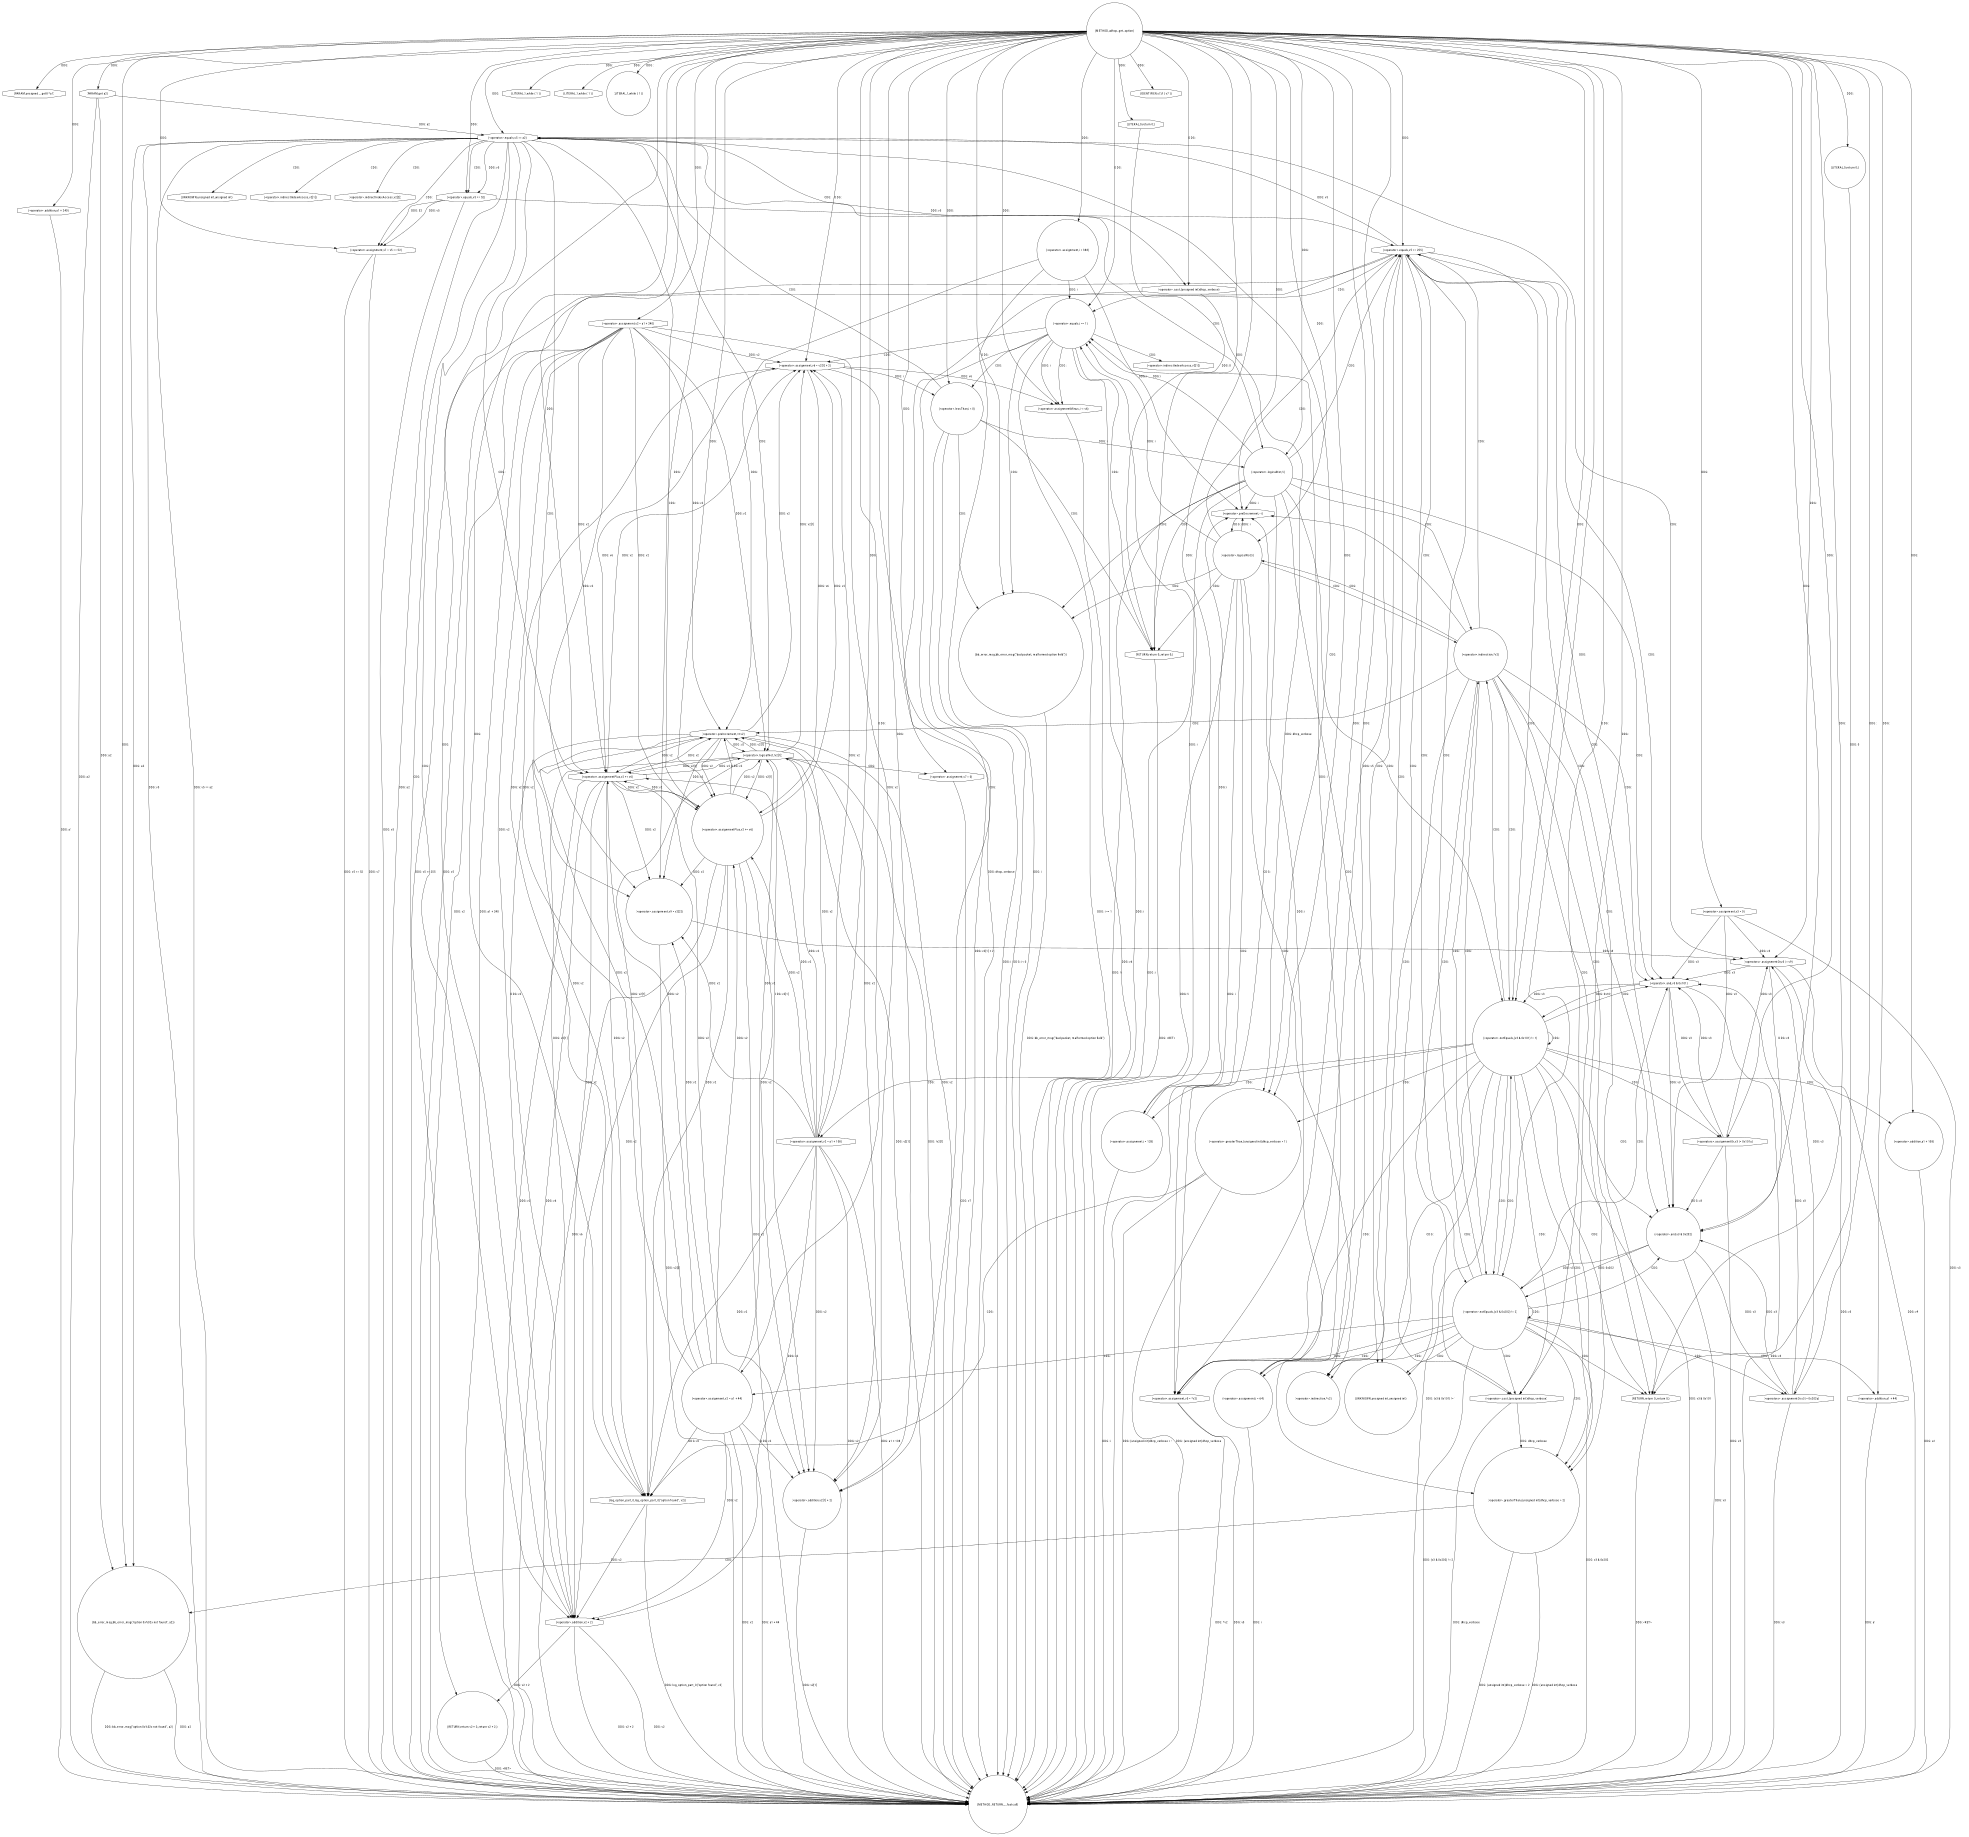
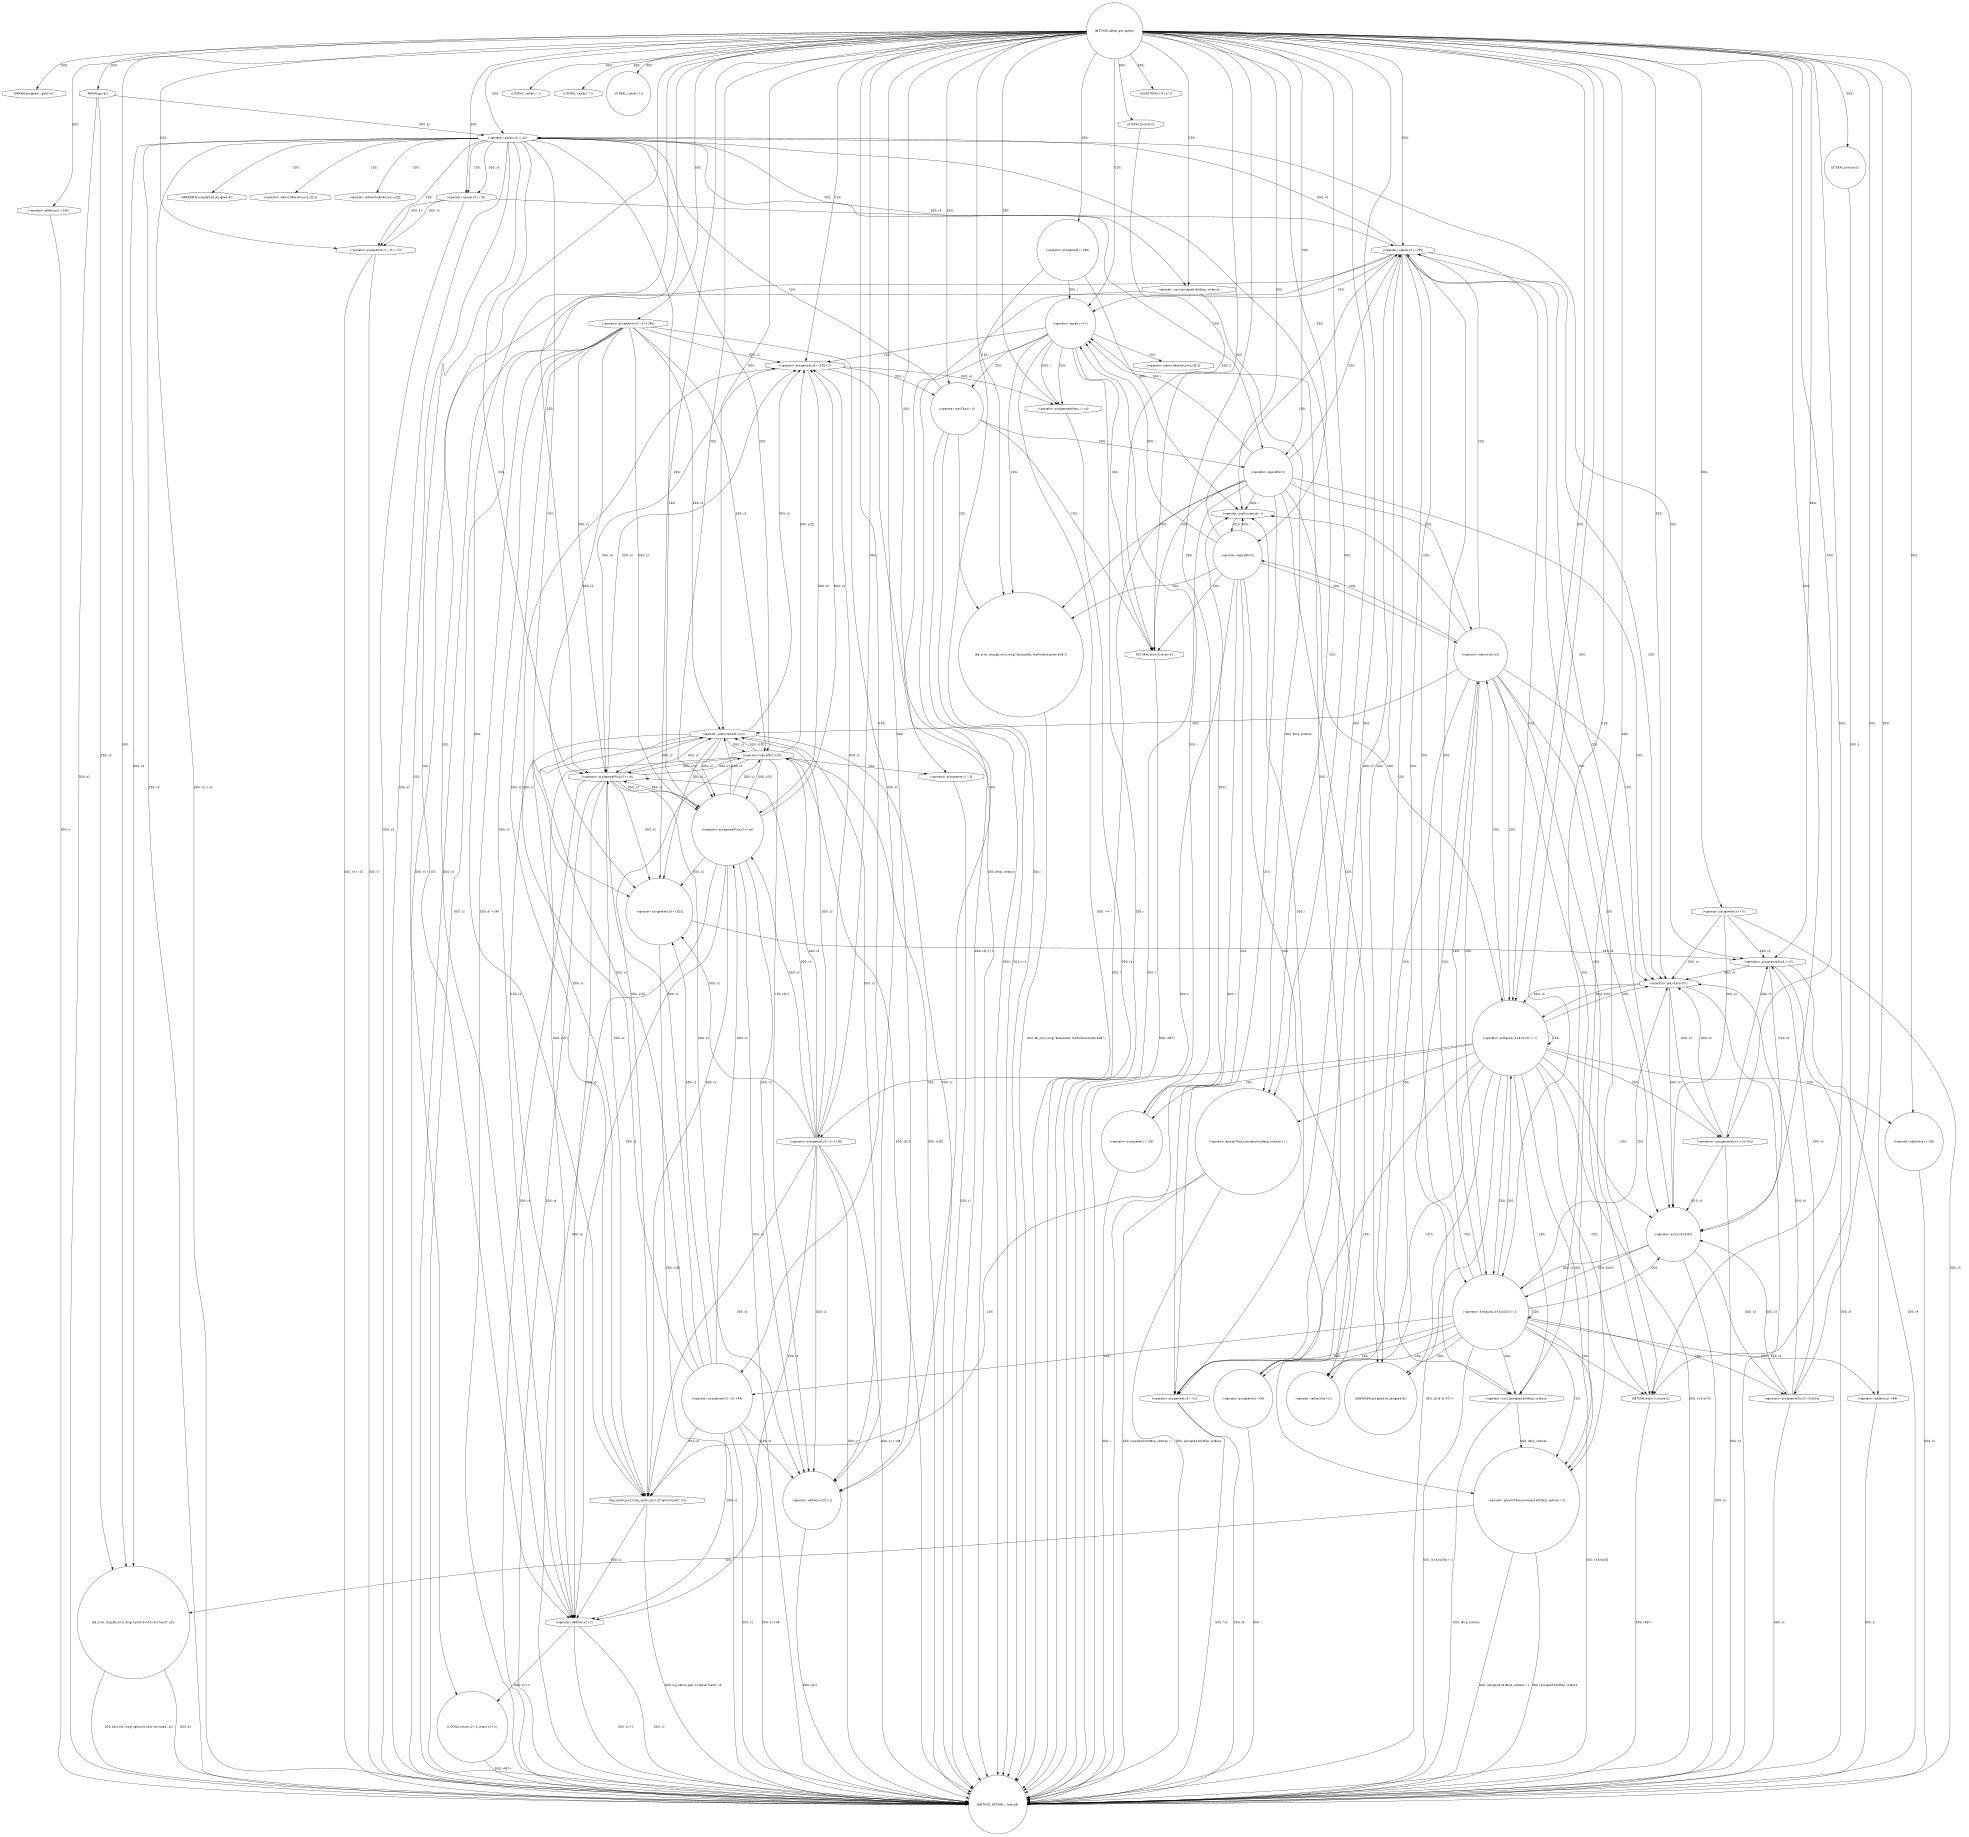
edge "(METHOD,udhcp_get_option)" -> "(<operator>.and,v3 & 0x101)": added, label "DDG:"
edge "(<operator>.assignment,i = 388)" -> "(<operator>.preIncrement,++v2)": now "(METHOD,udhcp_get_option)" -> "(<operator>.preIncrement,++v2)"
edge "(<operator>.assignment,v2 = a1 + 44)" -> "(<operator>.logicalNot,!v2[1])": removed, label "DDG: v2"
node "(RETURN,return v2 + 2;,return v2 + 2;)": label "(RETURN,return v2 + 2;,return v2 + 2;)" -> "(LITERAL,return v2 + 2;,return v2 + 2;)"
